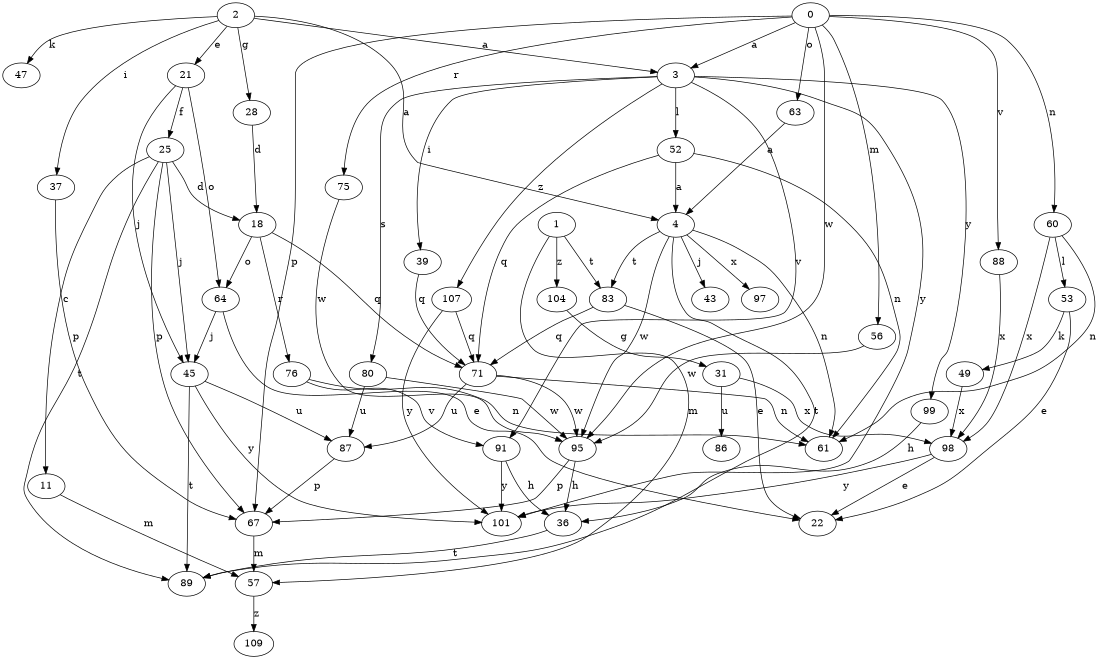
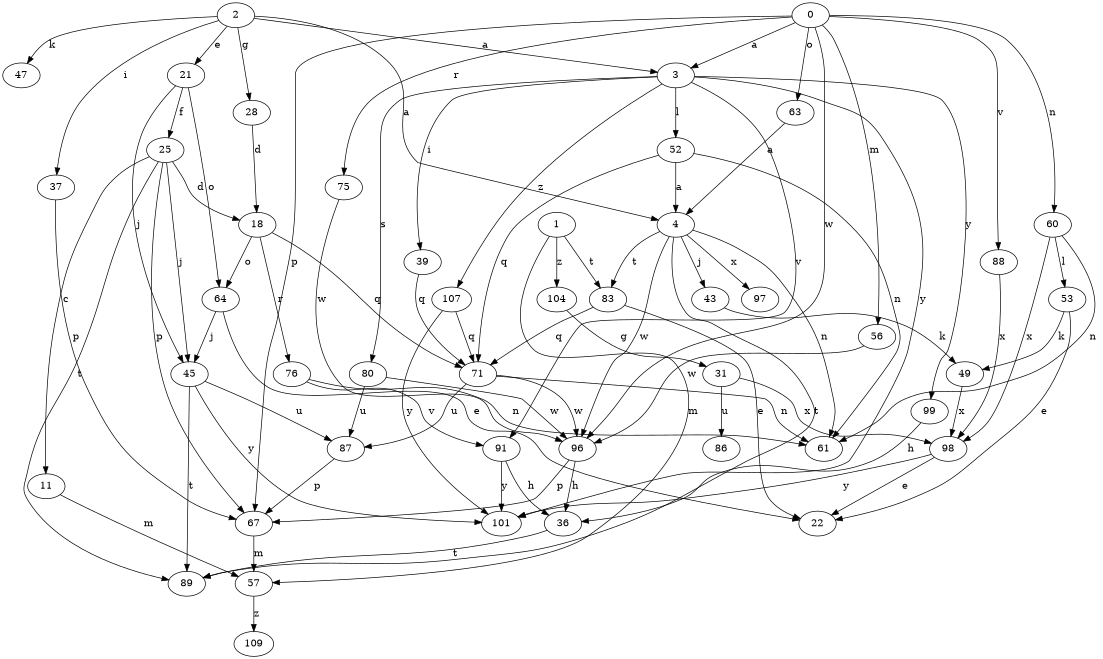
edge "43" -> "49": added, label "k"
node "95": label "95" -> "96"
